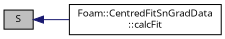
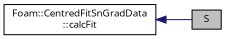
edge "Foam::CentredFitSnGradData ::calcFit" -> "S": reversed
